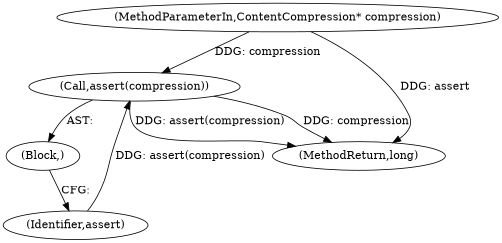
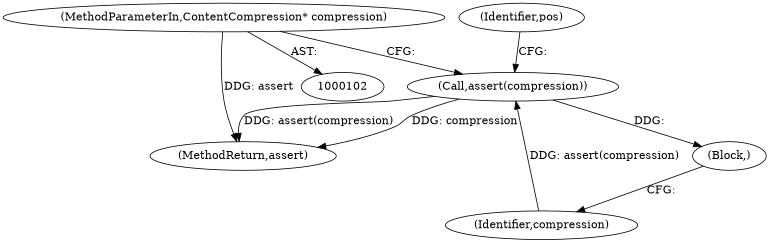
node "(Identifier,pos)": added
edge "(MethodParameterIn,ContentCompression* compression)" -> "(Call,assert(compression))": label "DDG: compression" -> "CFG: "
node "1000102": added
edge "(Call,assert(compression))" -> "(Block,)": label "AST: " -> "DDG: "
node "(MethodReturn,long)": label "(MethodReturn,long)" -> "(MethodReturn,assert)"
node "(Identifier,assert)": label "(Identifier,assert)" -> "(Identifier,compression)"
